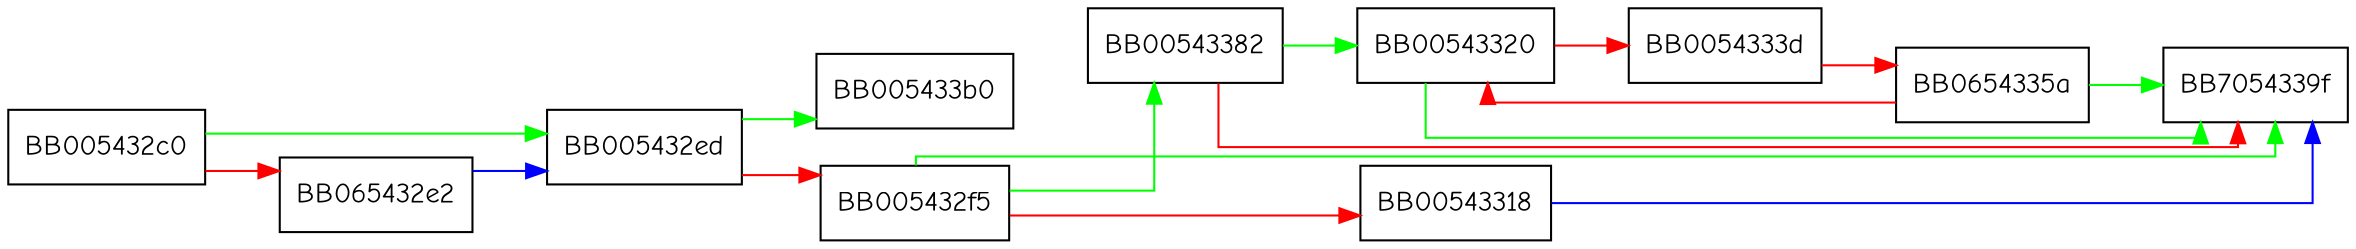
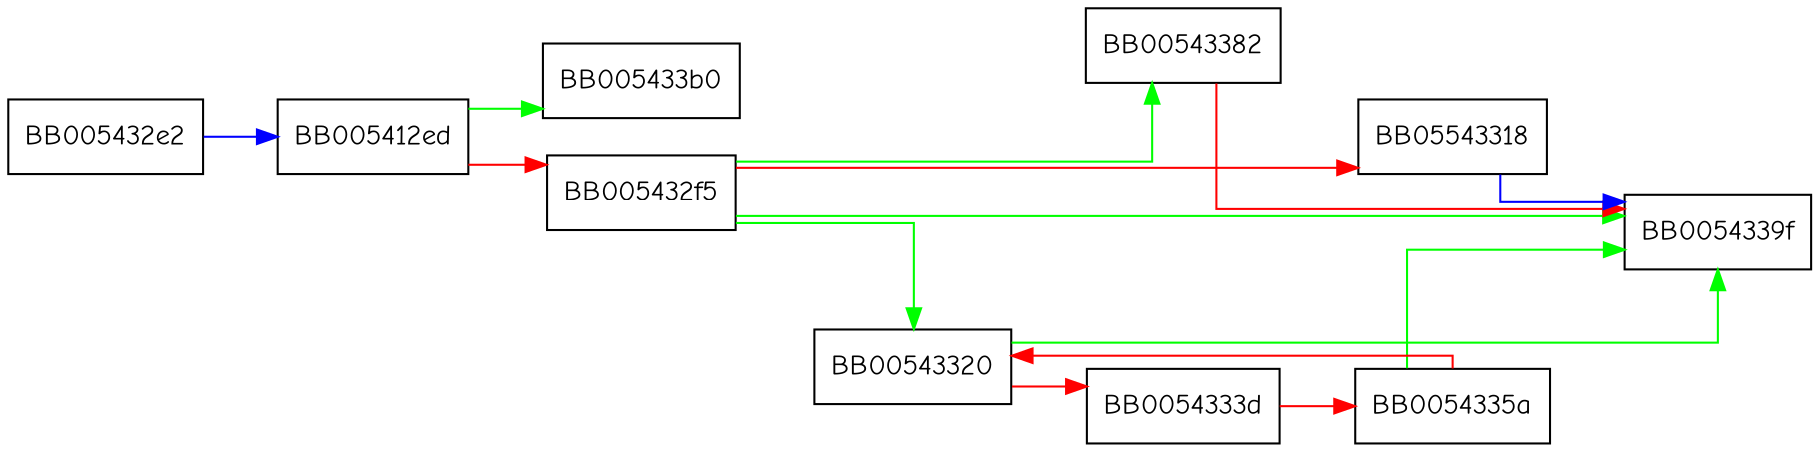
edge "BB00543382" -> "BB00543320": now "BB005432f5" -> "BB00543320"
node "BB0654335a": label "BB0654335a" -> "BB0054335a"
node "BB7054339f": label "BB7054339f" -> "BB0054339f"
node "BB005432c0": removed
node "BB005432ed": label "BB005432ed" -> "BB005412ed"
node "BB065432e2": label "BB065432e2" -> "BB005432e2"
node "BB00543318": label "BB00543318" -> "BB05543318"
